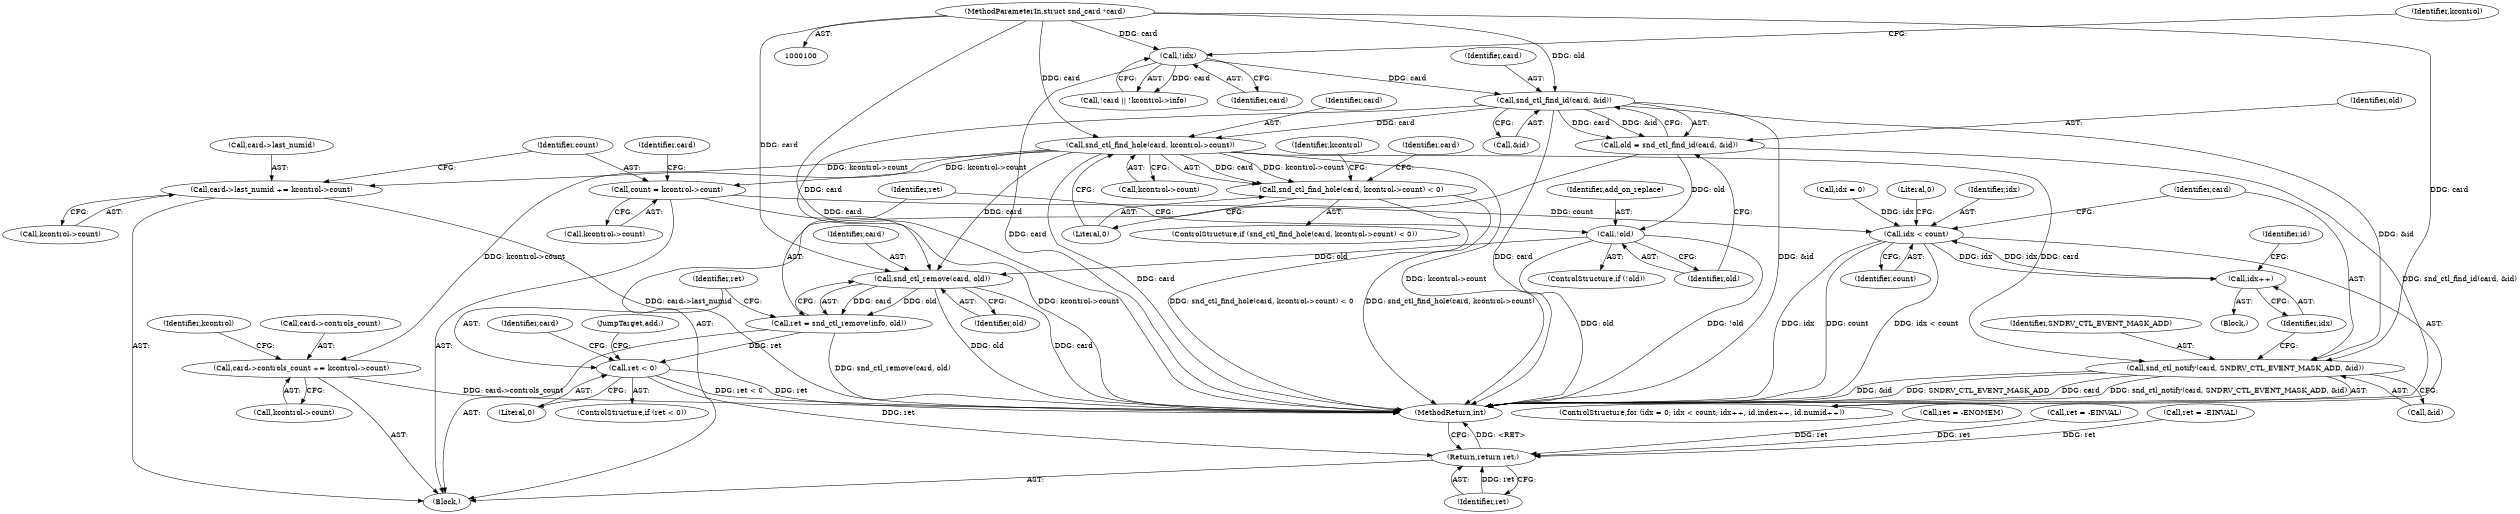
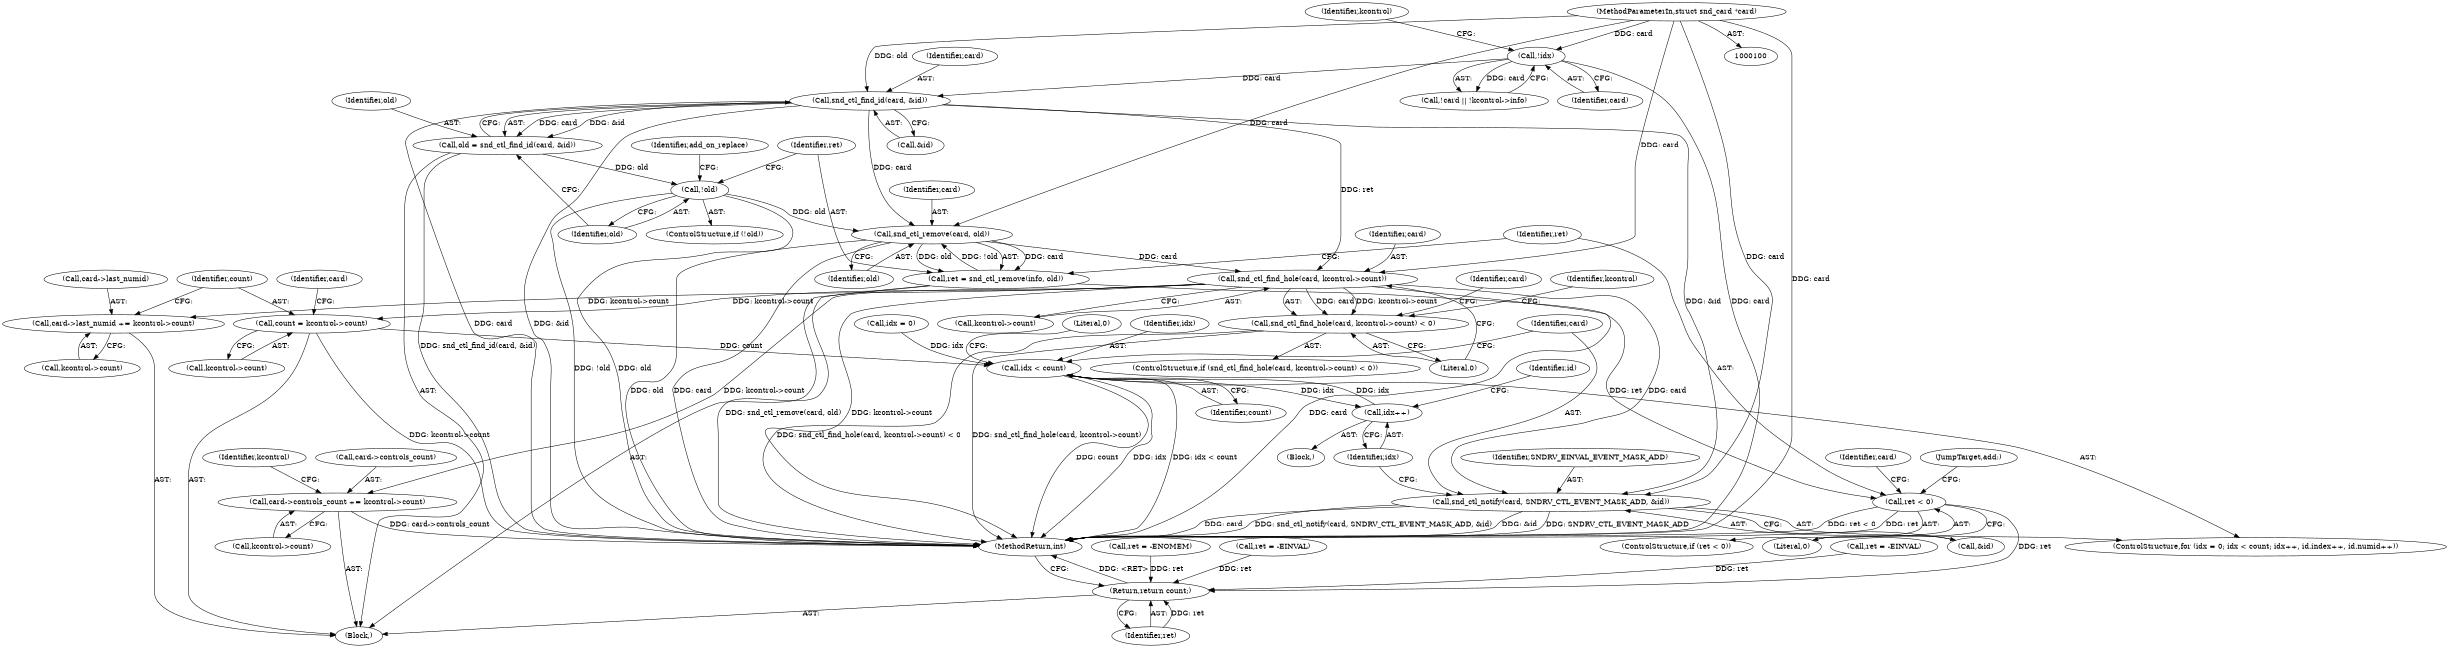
edge "(Call,snd_ctl_find_id(card, &id))" -> "(Call,snd_ctl_find_hole(card, kcontrol->count))": label "DDG: card" -> "DDG: ret"
edge "(Call,snd_ctl_find_hole(card, kcontrol->count))" -> "(Call,snd_ctl_remove(card, old))": reversed
edge "(Identifier,add_on_replace)" -> "(Call,!old)": label "AST: " -> "CFG: "
edge "(Call,ret = snd_ctl_remove(info, old))" -> "(Call,snd_ctl_remove(card, old))": label "CFG: " -> "DDG: !old"
node "(Identifier,SNDRV_CTL_EVENT_MASK_ADD)": label "(Identifier,SNDRV_CTL_EVENT_MASK_ADD)" -> "(Identifier,SNDRV_EINVAL_EVENT_MASK_ADD)"
edge "(Call,card->last_numid += kcontrol->count)" -> "(MethodReturn,int)": removed, label "DDG: card->last_numid"
node "(Return,return ret;)": label "(Return,return ret;)" -> "(Return,return count;)"
